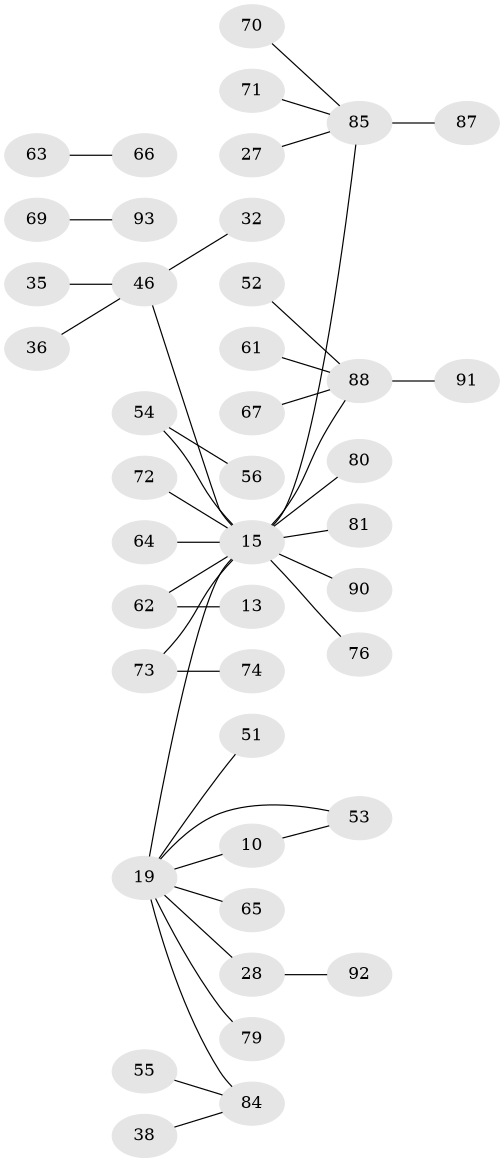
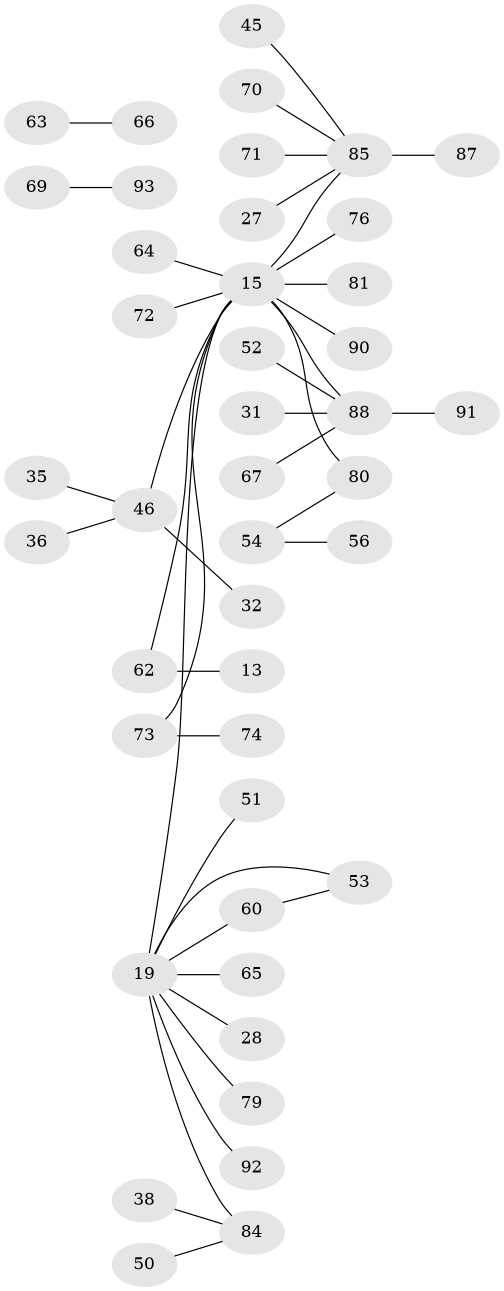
node "45": added
node "61": label "61" -> "31"
edge "54" -- "15": now "54" -- "80"
node "10": label "10" -> "60"
edge "28" -- "92": now "19" -- "92"
node "55": label "55" -> "50"
